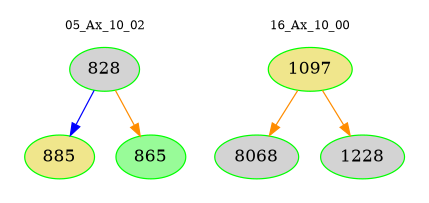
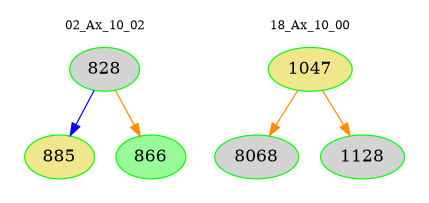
cluster "05_Ax_10_02": label "05_Ax_10_02" -> "02_Ax_10_02"
cluster "16_Ax_10_00": label "16_Ax_10_00" -> "18_Ax_10_00"
node "1097": label "1097" -> "1047"
node "865": label "865" -> "866"
node "1228": label "1228" -> "1128"
